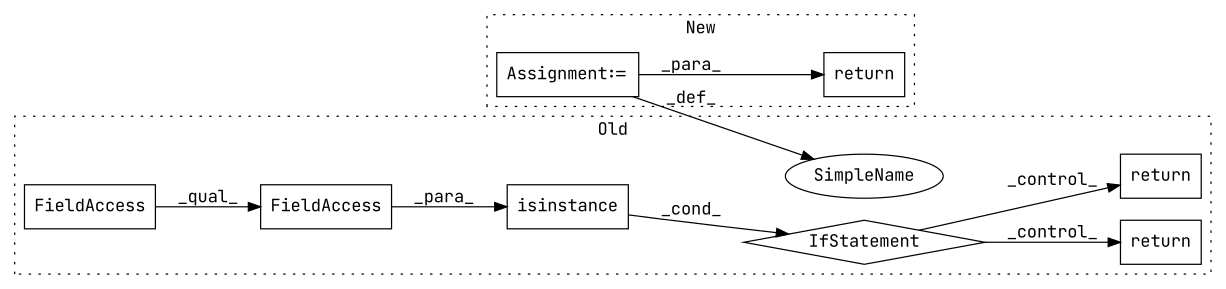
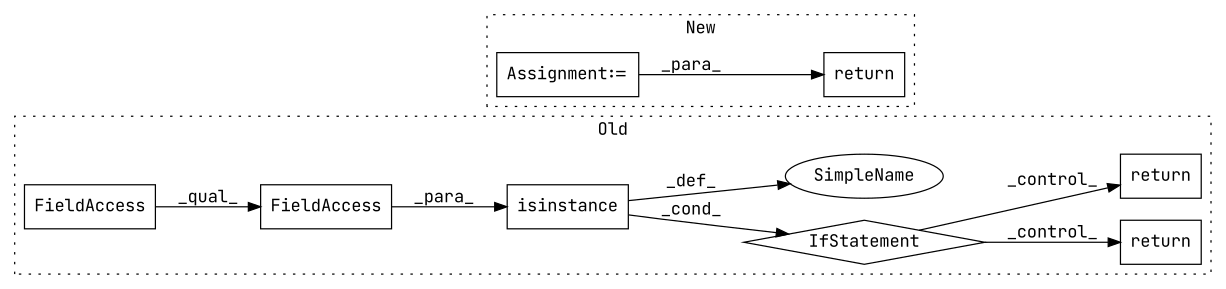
edge "Assignment:=" -> "SimpleName": now "isinstance" -> "SimpleName"
